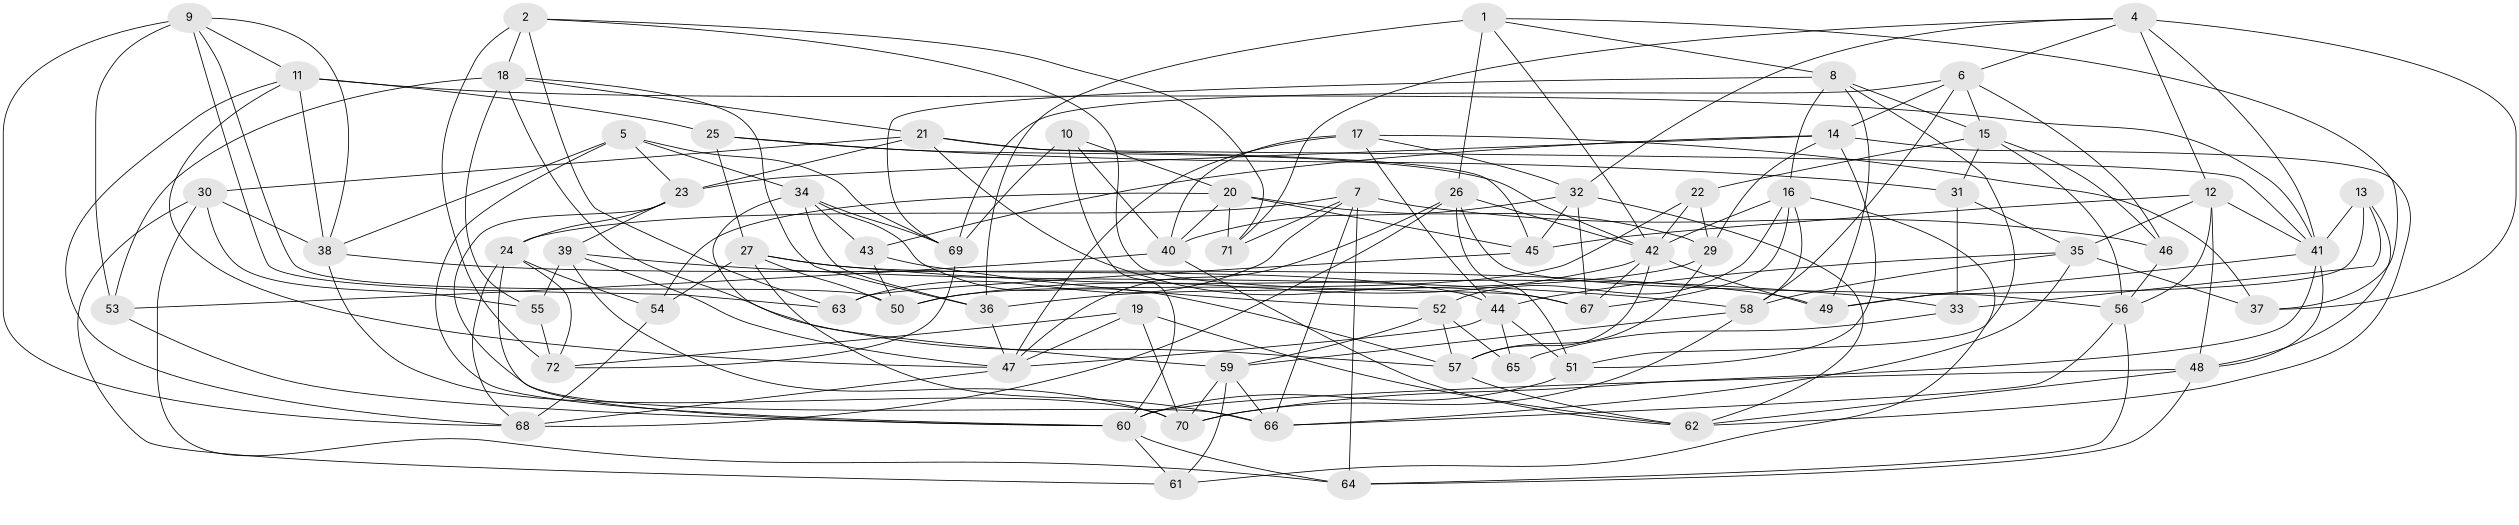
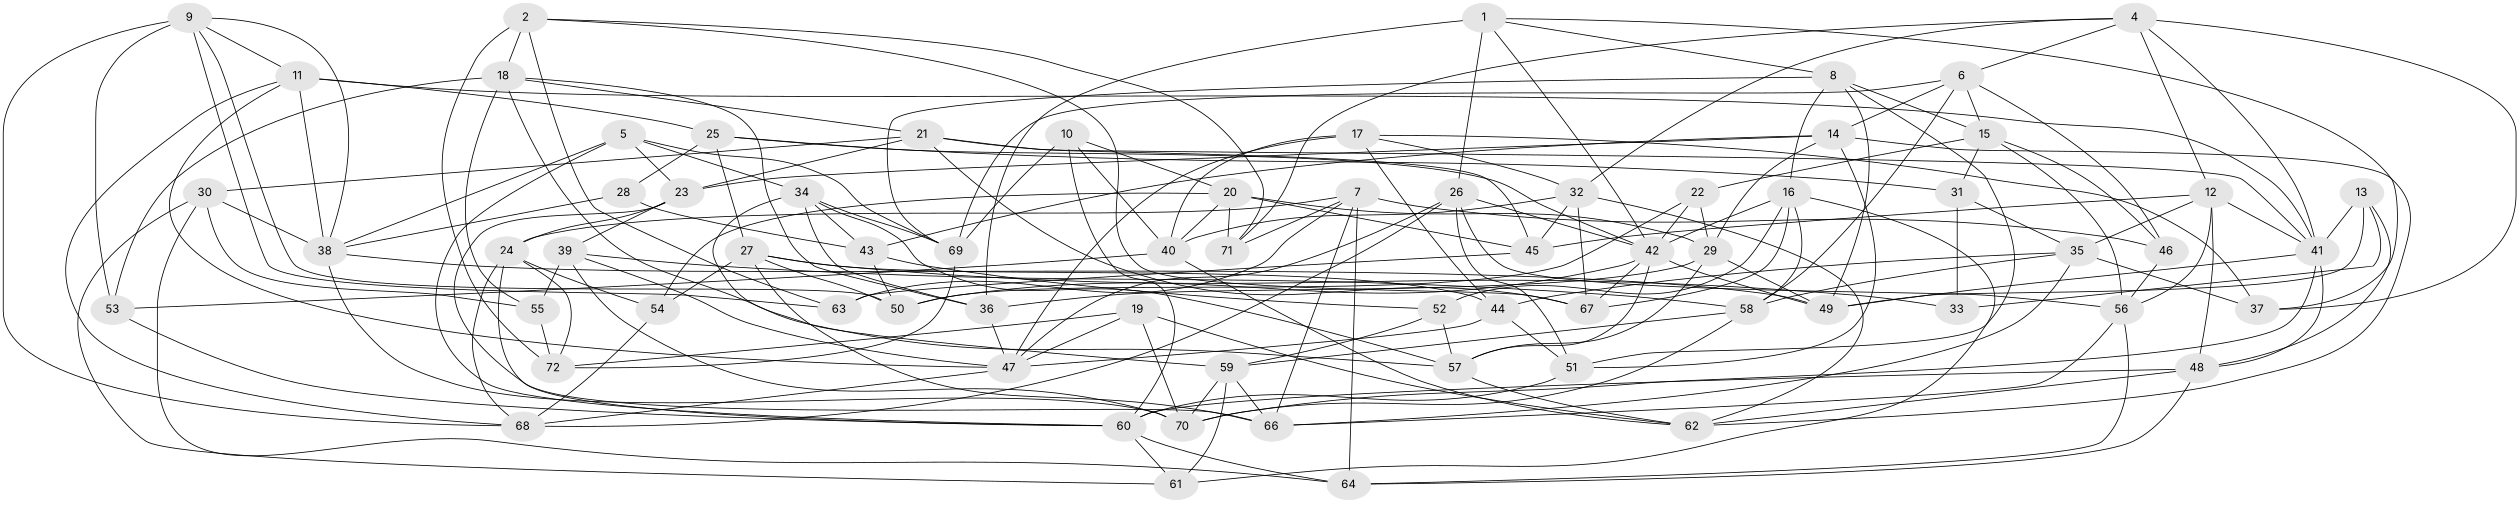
node "28": added
edge "29" -- "49": added
node "65": removed
